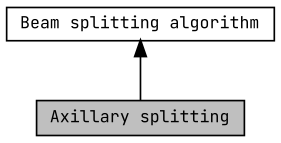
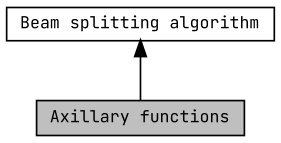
node "Axillary splitting": label "Axillary splitting" -> "Axillary functions"
